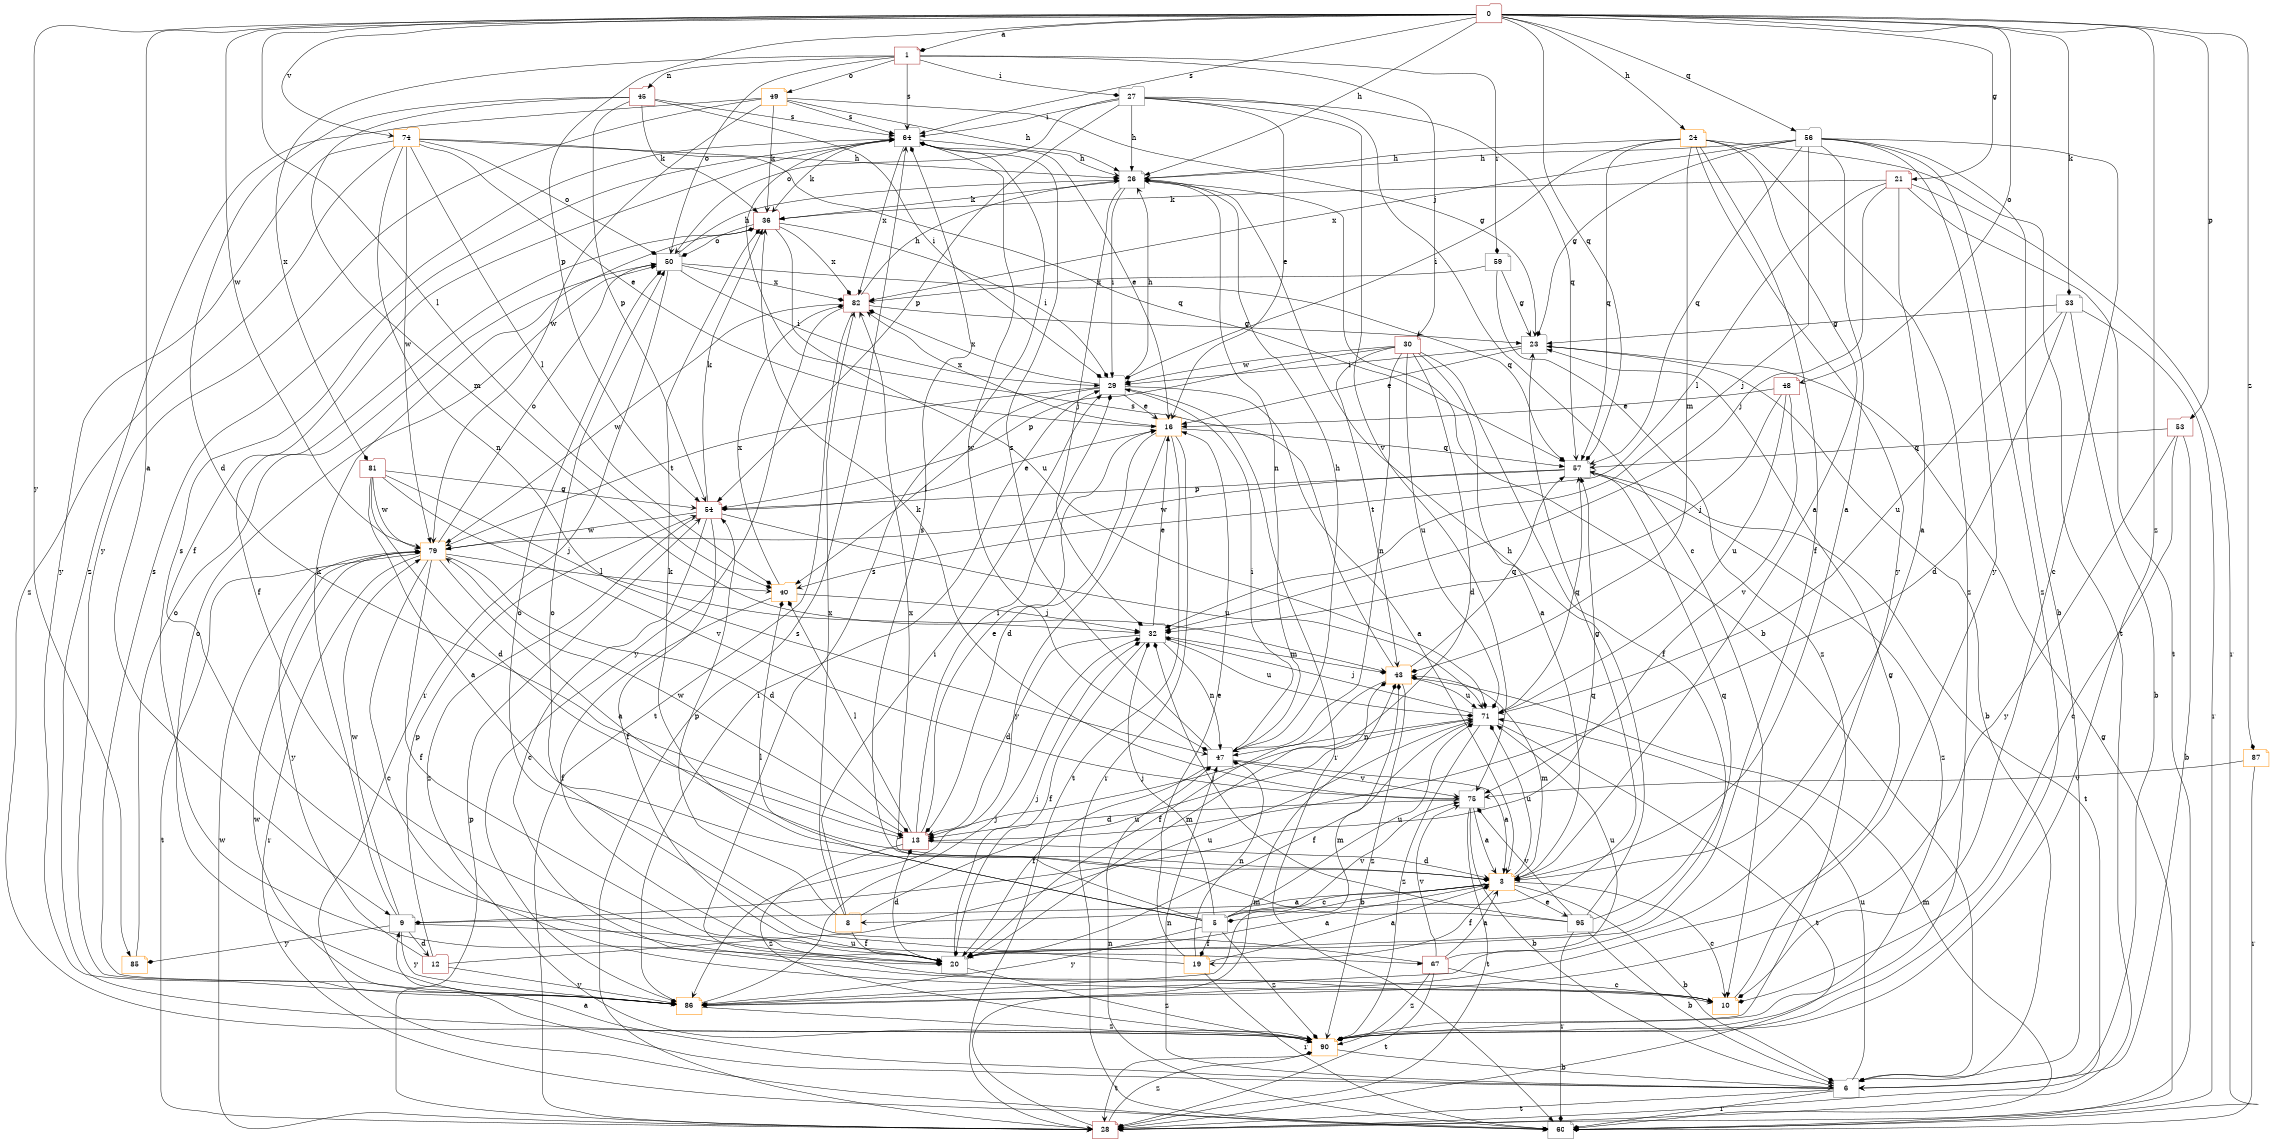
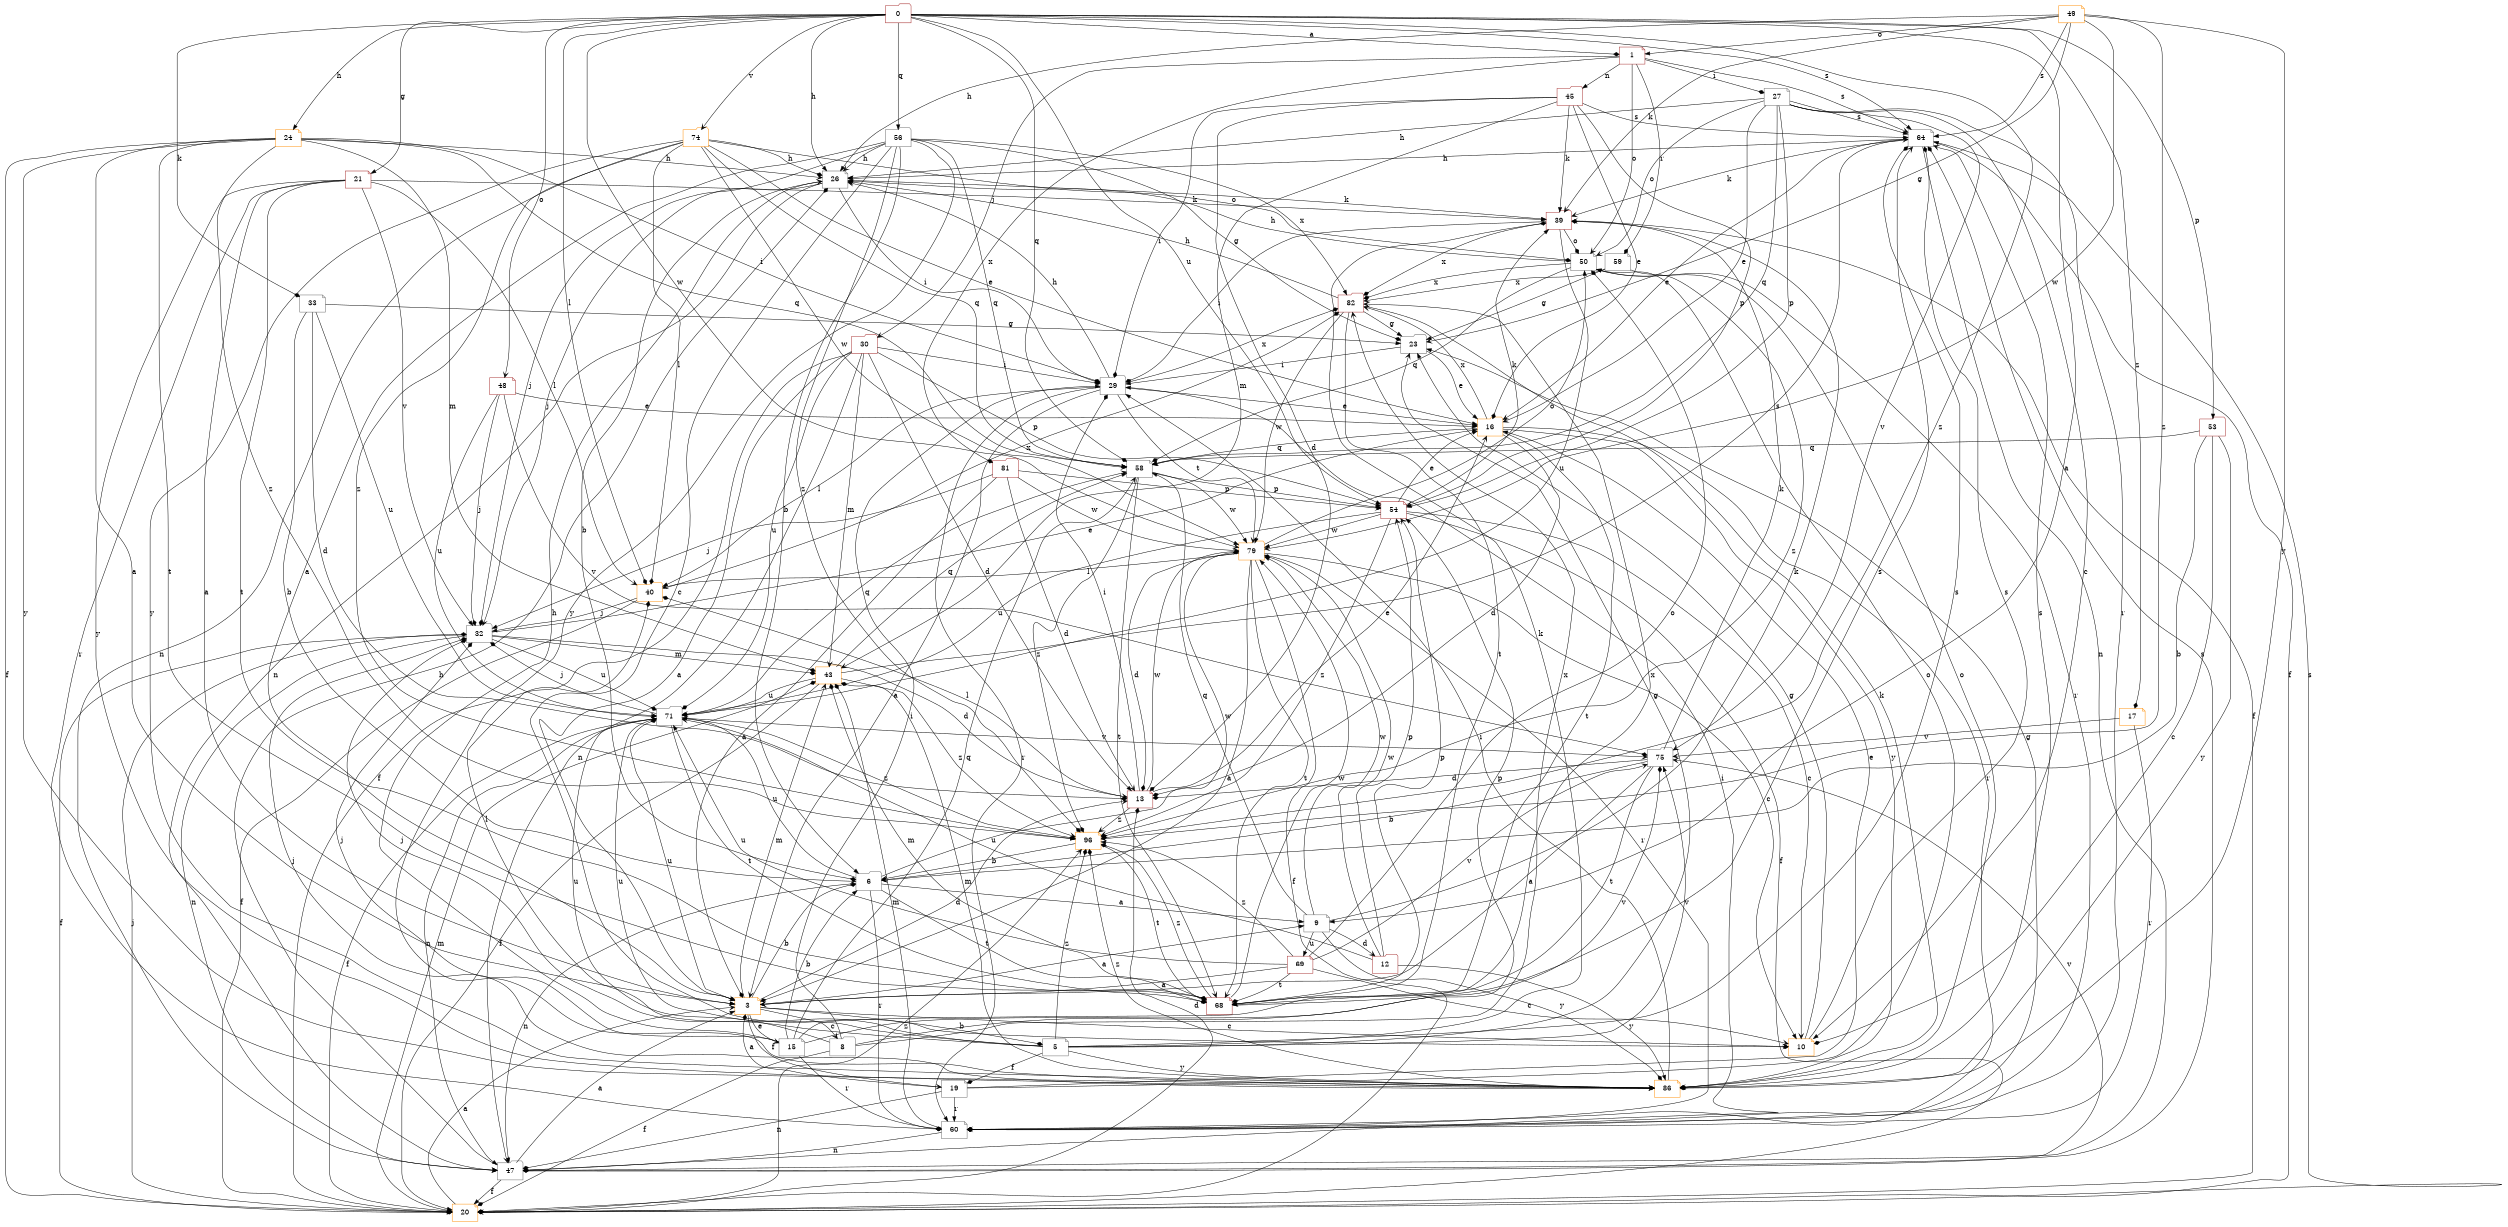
edge "1" -> "49": reversed
node "27": shape folder -> note
edge "27" -> "64": label "i" -> "s"
node "64": shape folder -> note
edge "64" -> "82": removed, label "x"
node "36": label "36" -> "39"
edge "0" -> "54": label "p" -> "u"
edge "45" -> "16": added, label "e"
edge "59" -> "23": arrowhead vee -> normal
node "30": shape note -> folder
edge "50" -> "29": removed, label "i"
edge "30" -> "29": label "w" -> "i"
edge "21" -> "32": label "j" -> "v"
edge "26" -> "32": arrowhead diamond -> vee
edge "64" -> "47": label "w" -> "n"
node "57": label "57" -> "58"
edge "81" -> "54": label "g" -> "p"
edge "30" -> "43": label "t" -> "m"
edge "48" -> "75": arrowhead normal -> diamond
edge "23" -> "6": removed, label "b"
edge "82" -> "86": label "y" -> "k"
edge "81" -> "75": now "71" -> "75"
edge "12" -> "79": label "y" -> "w"
node "87": label "87" -> "17"
edge "13" -> "3": reversed
edge "3" -> "9": arrowhead diamond -> normal
node "8": color darkorange -> gray40
node "95": label "95" -> "15"
node "85": removed
node "20": color gray40 -> darkorange
node "19": color darkorange -> gray40
node "67": label "67" -> "69"
edge "33" -> "60": now "27" -> "60"
edge "21" -> "86": added, label "y"
node "90": label "90" -> "96"
node "28": label "28" -> "68"
